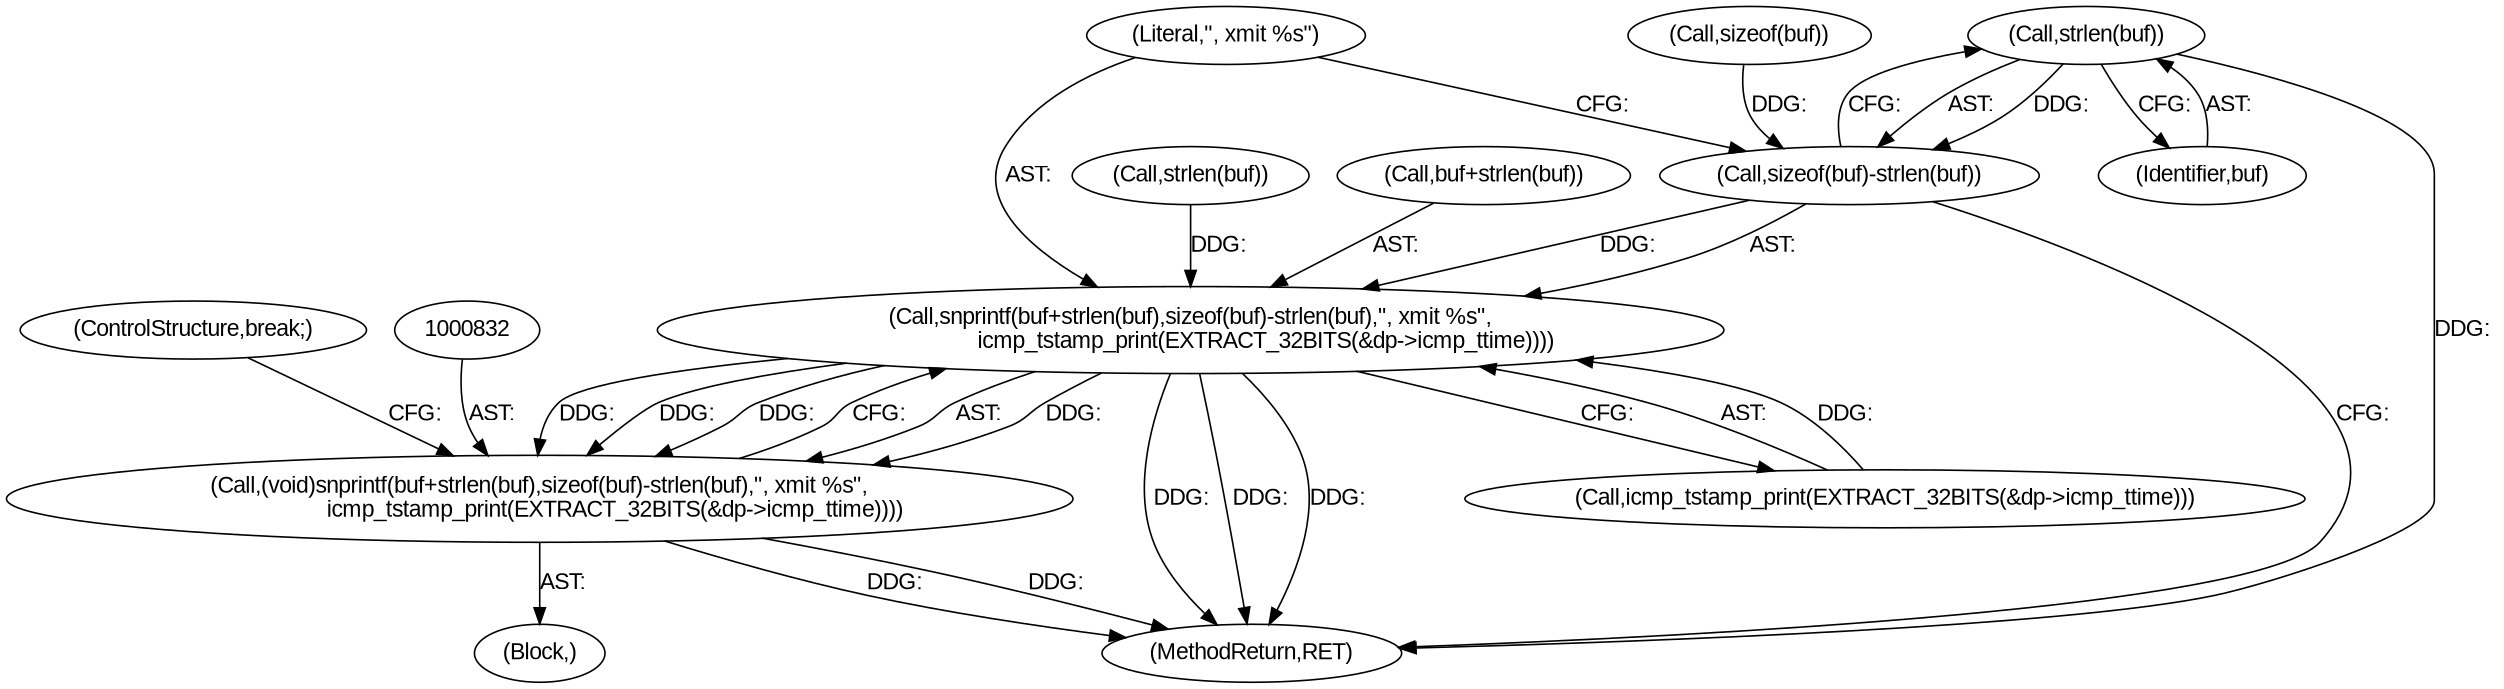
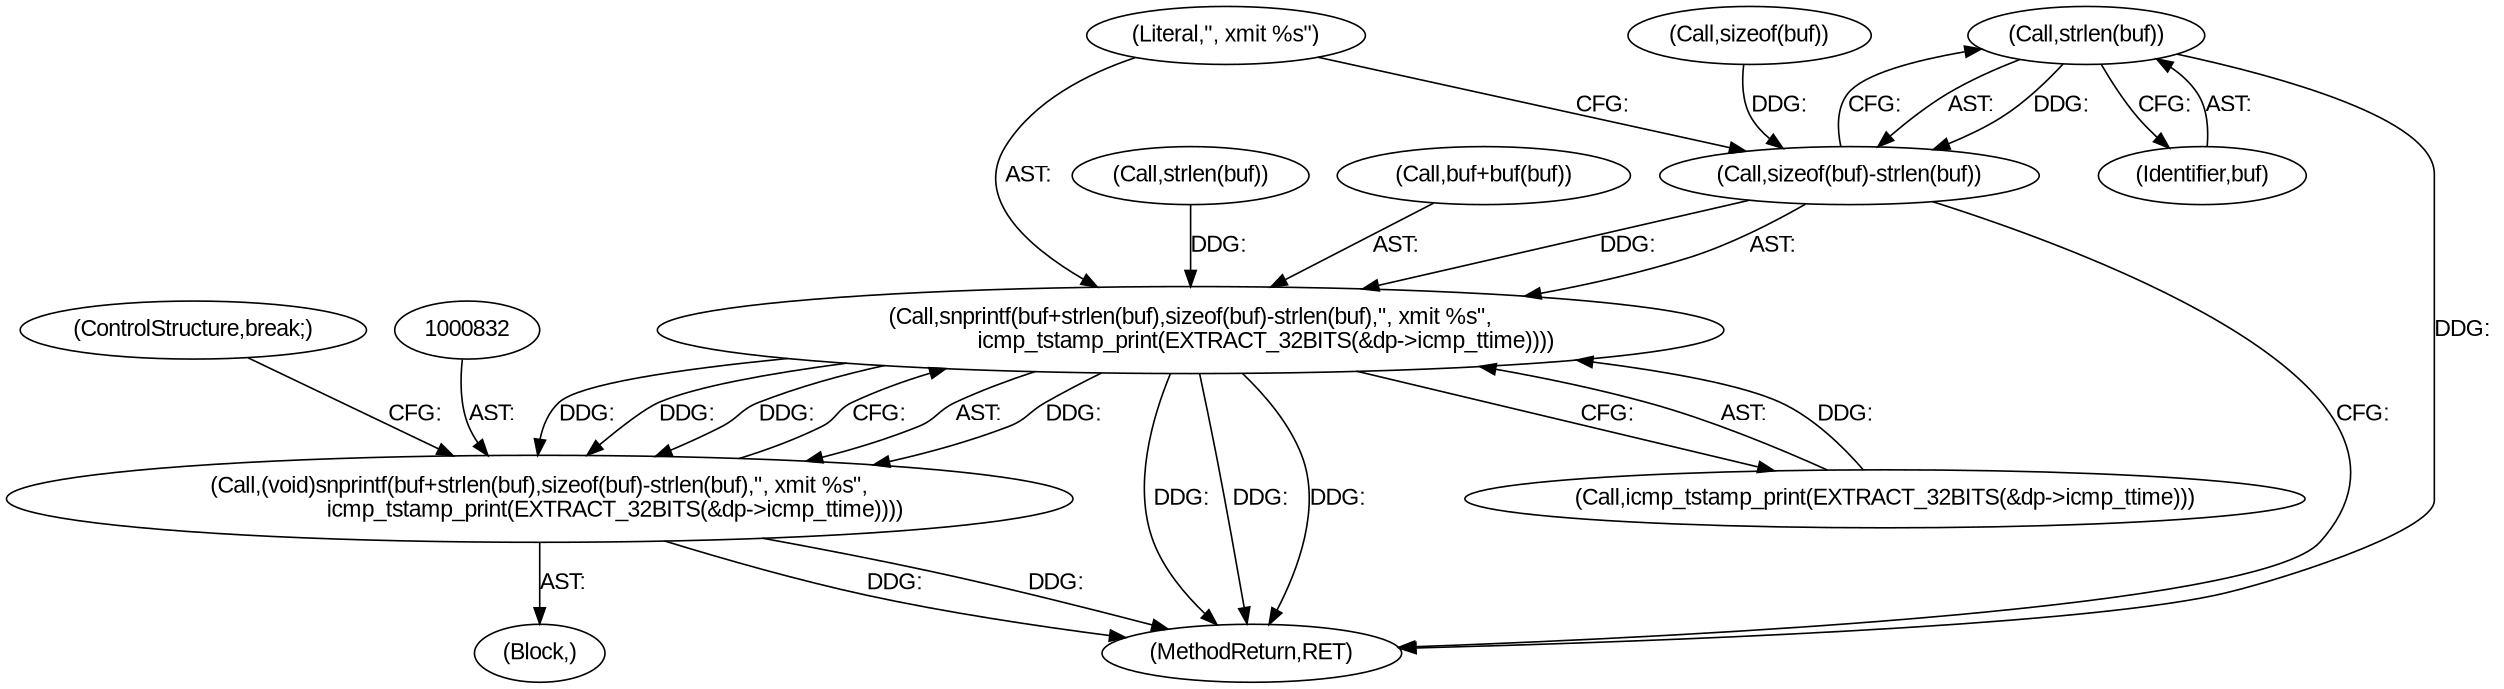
node "(Call,buf+strlen(buf))": label "(Call,buf+strlen(buf))" -> "(Call,buf+buf(buf))"
